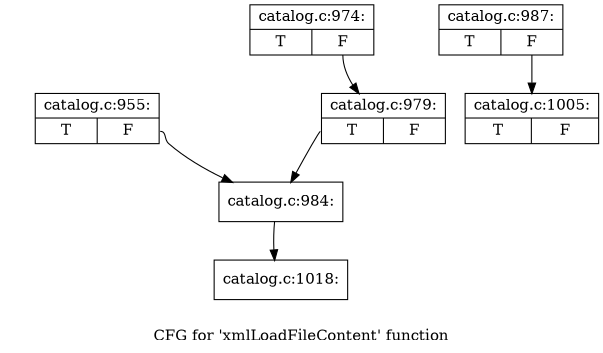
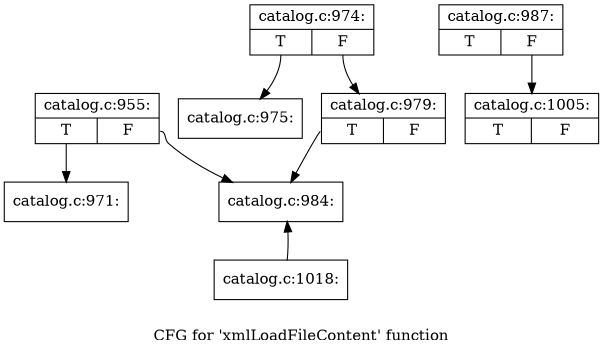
node "catalog.c:975:": added
node "catalog.c:971:": added
edge "catalog.c:984:" -> "catalog.c:1018:": reversed
